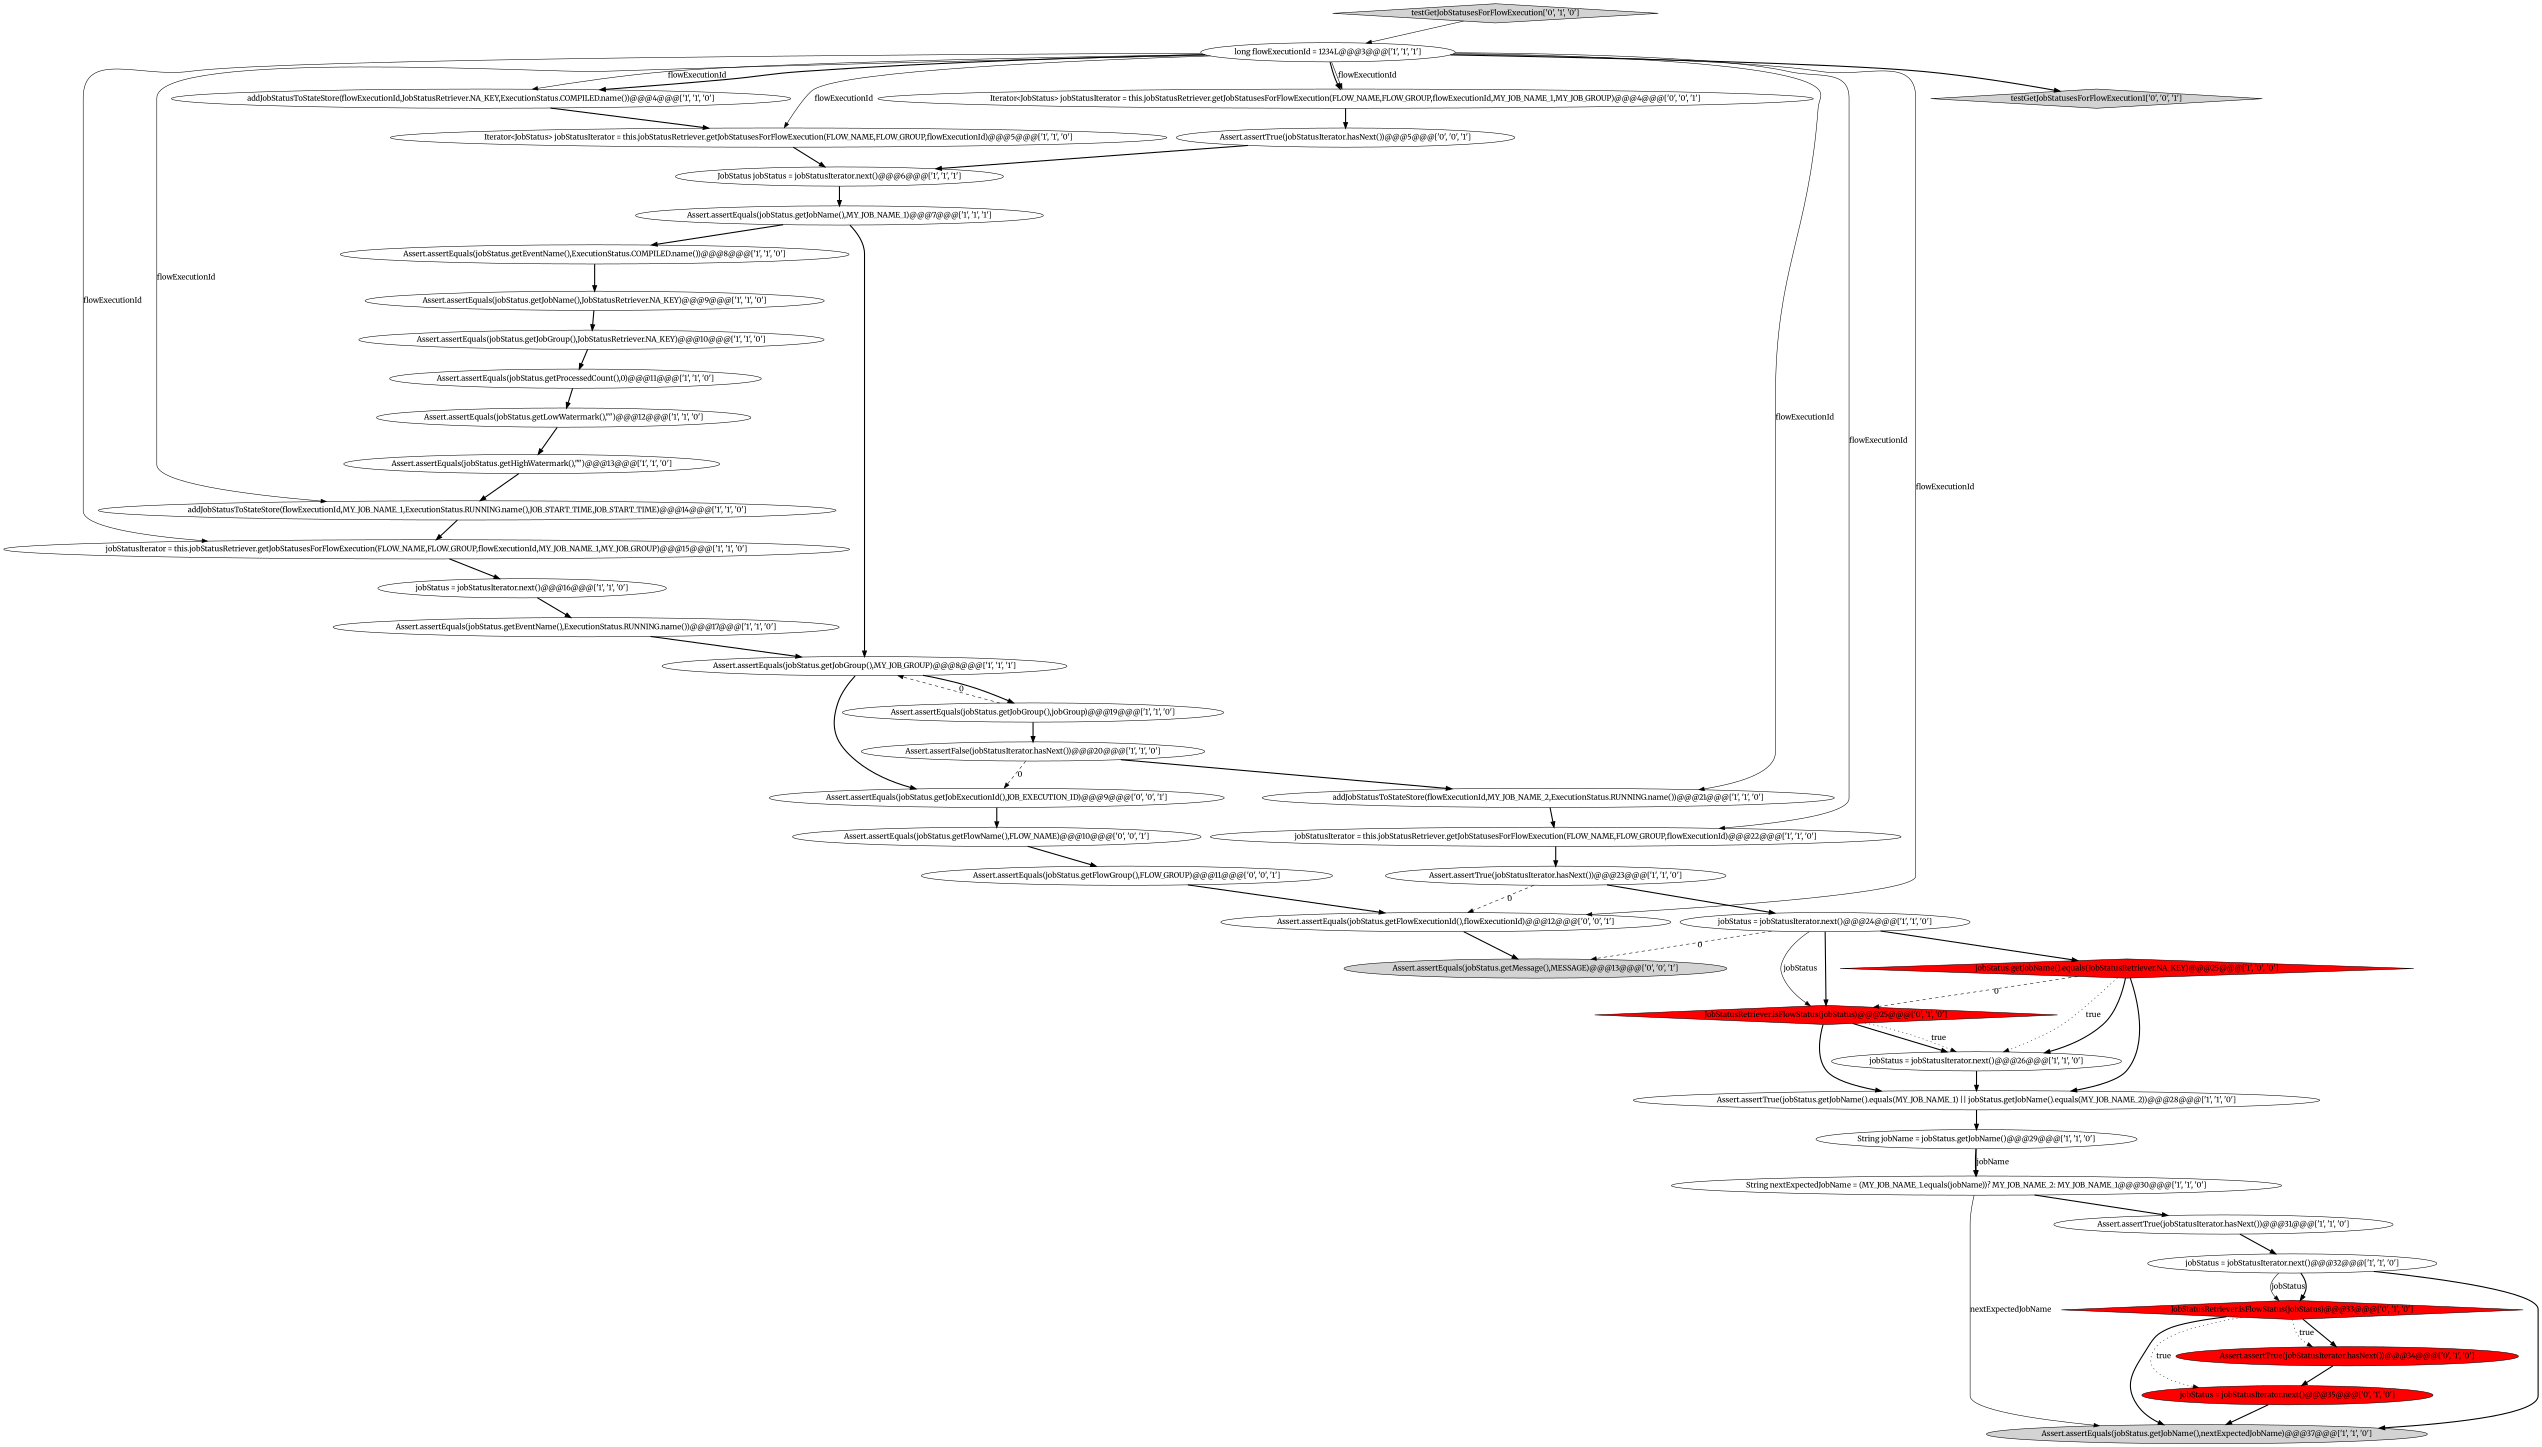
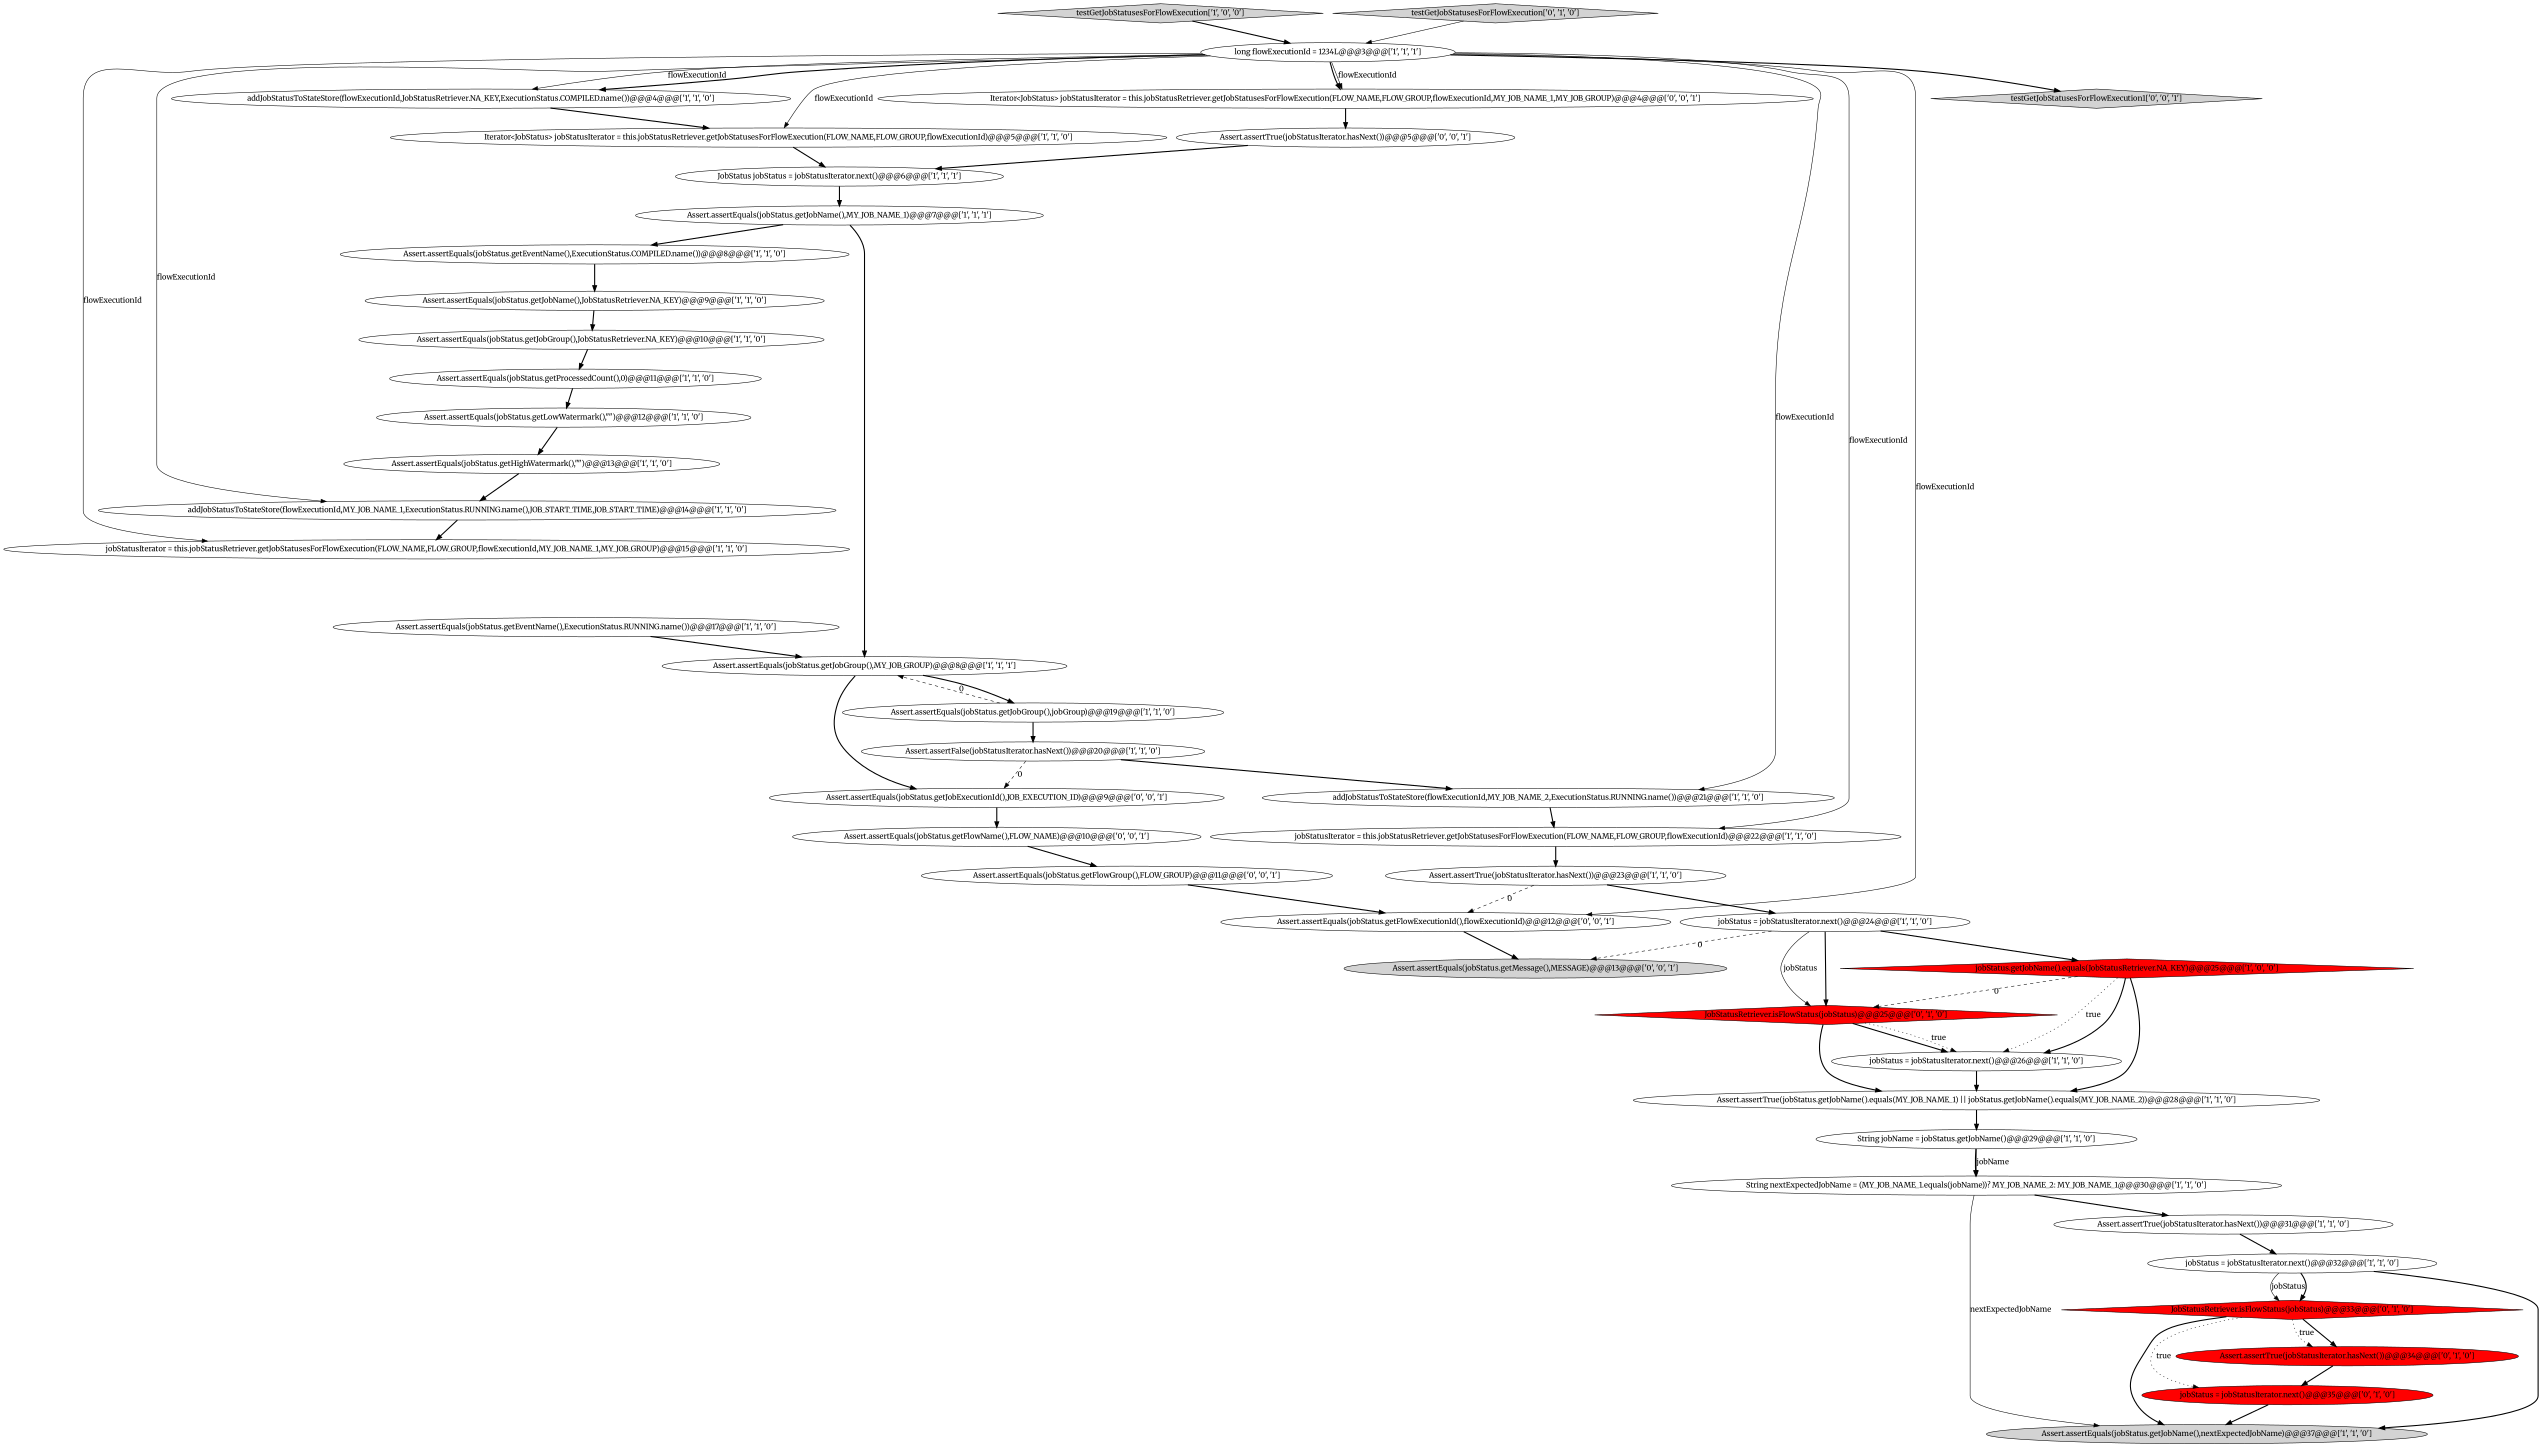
node "testGetJobStatusesForFlowExecution['1', '0', '0']": added
node "jobStatus = jobStatusIterator.next()@@@16@@@['1', '1', '0']": removed
